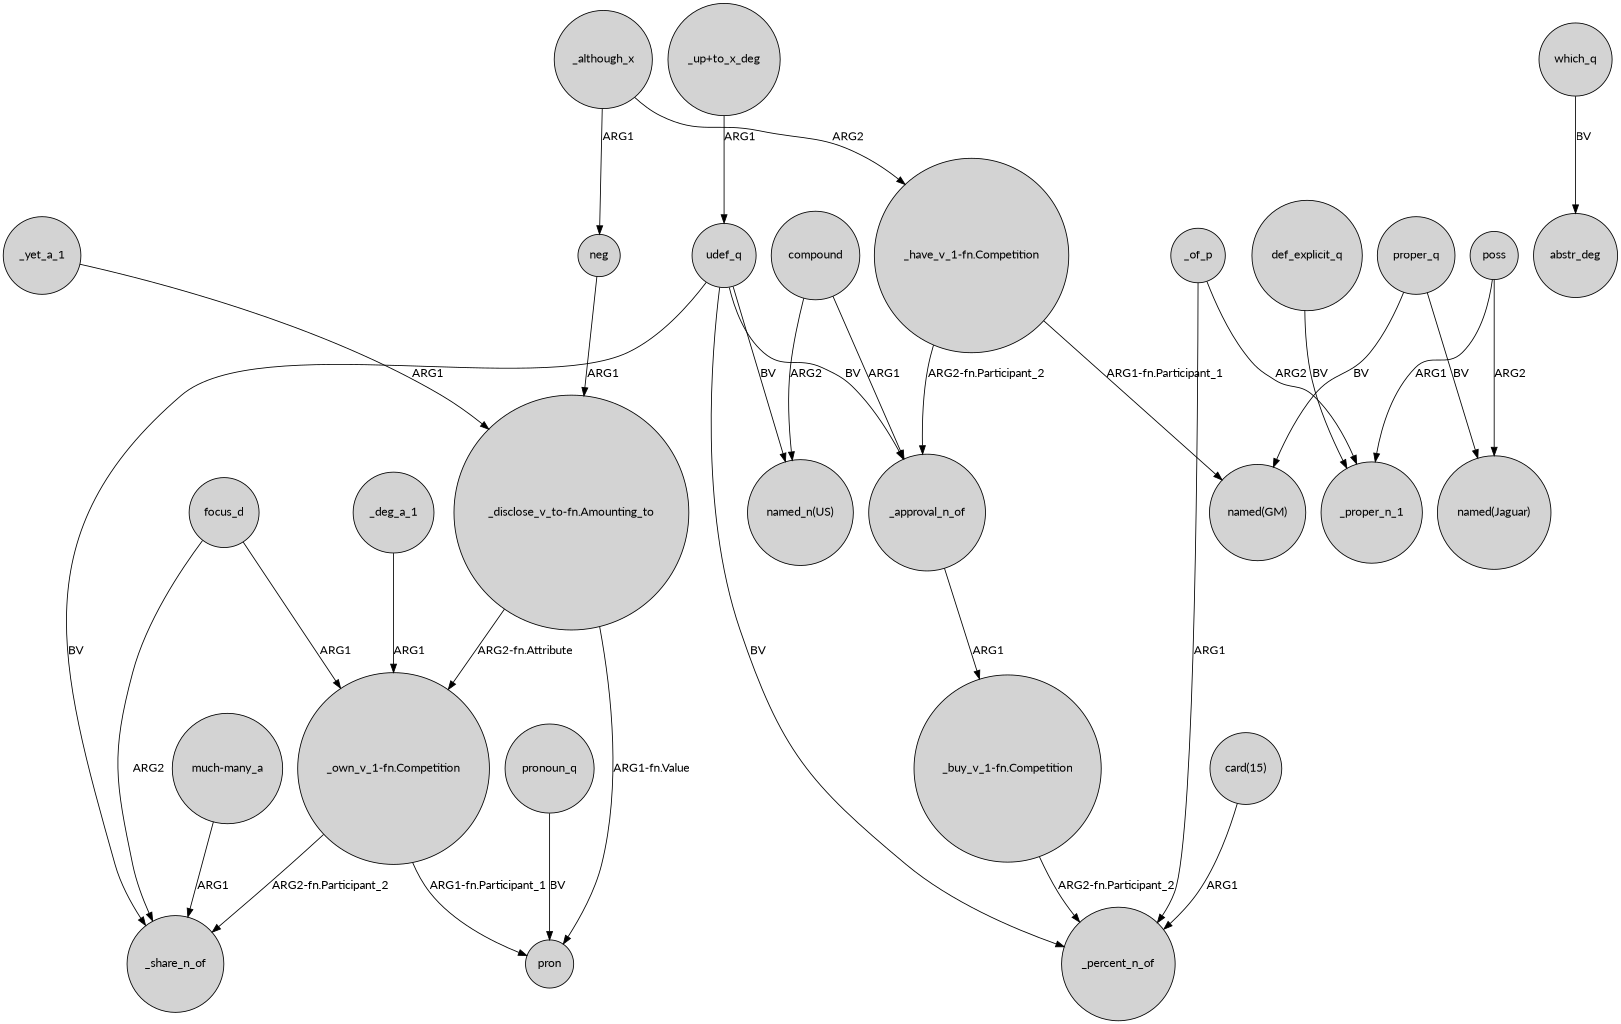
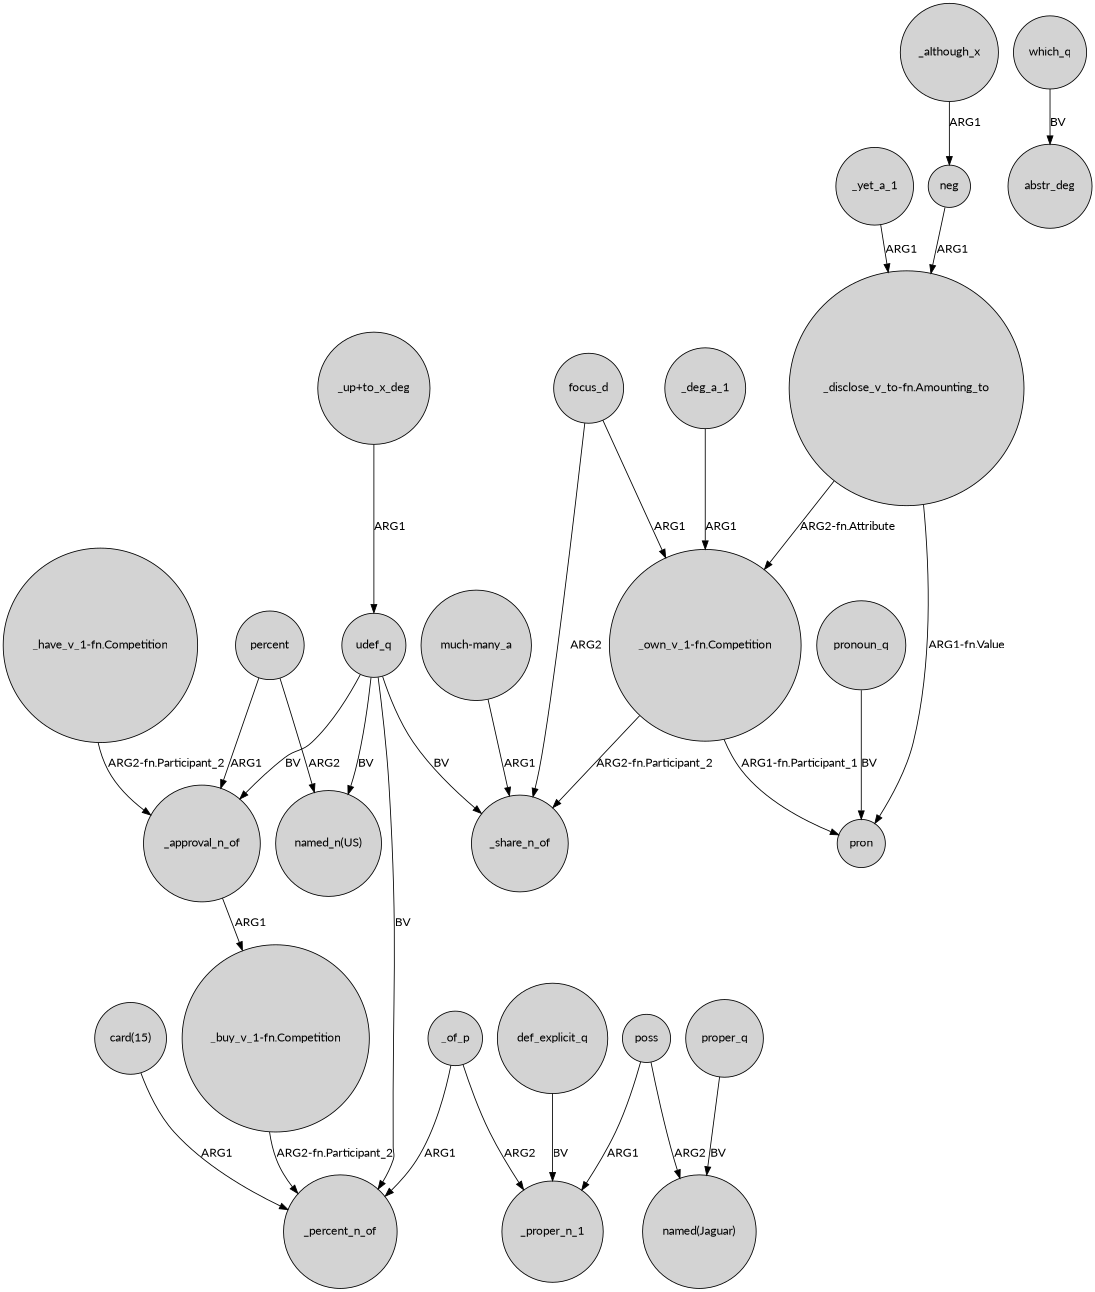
edge "_although_x" -> "_have_v_1-fn.Competition": removed, label "ARG2"
node "compound": label "compound" -> "percent"
node "named(GM)": removed
